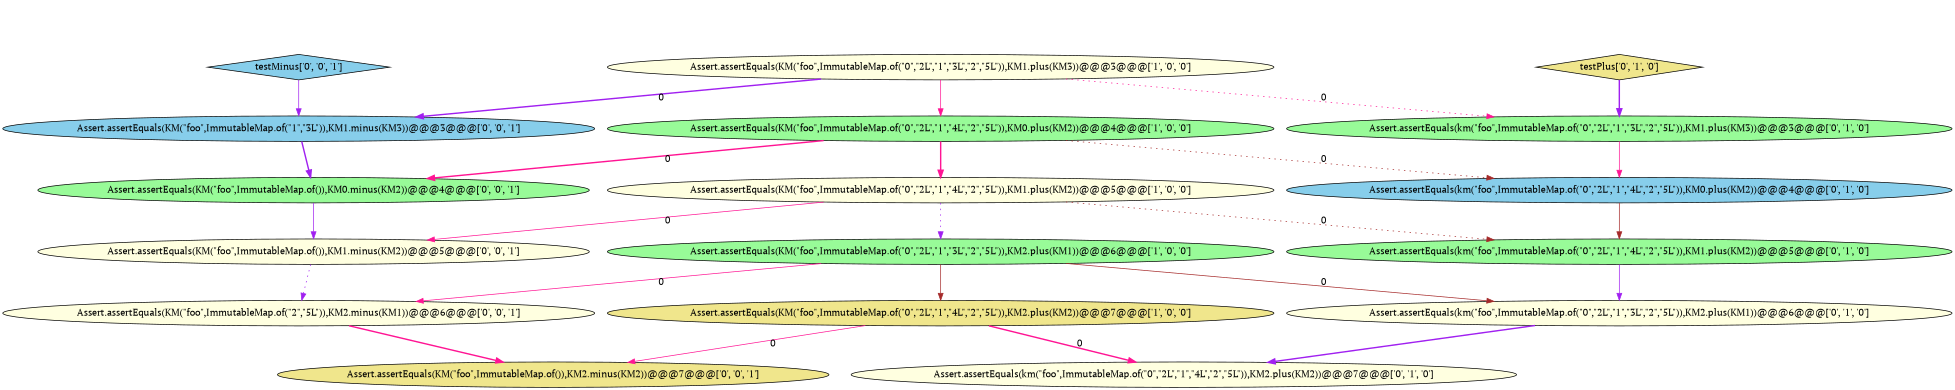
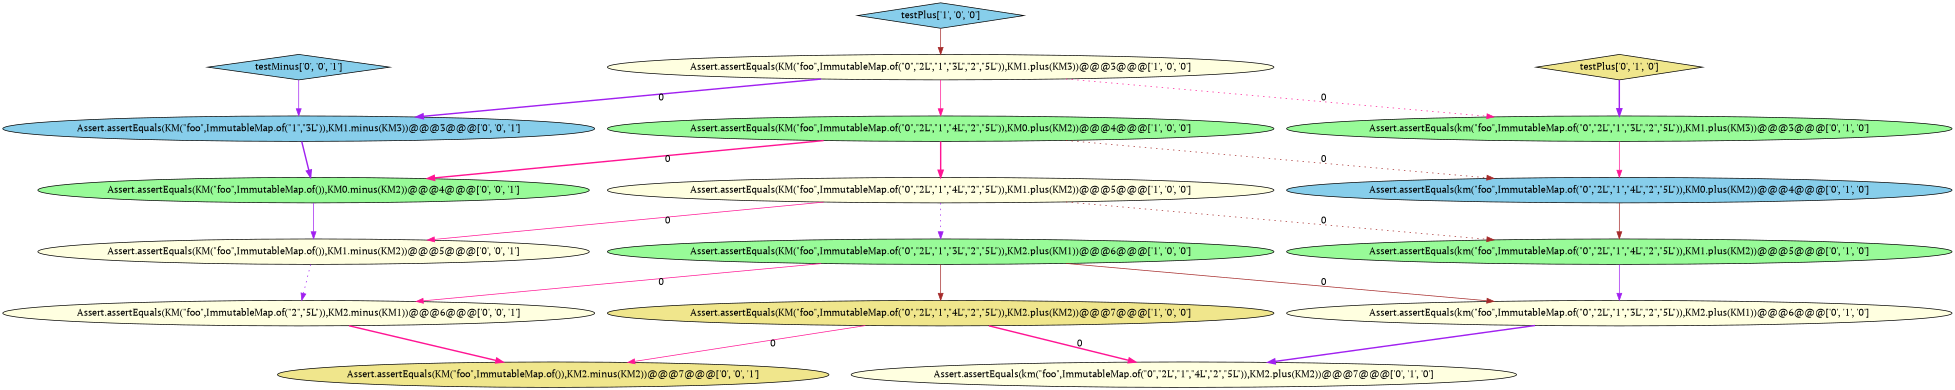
node "testPlus['1', '0', '0']": added
